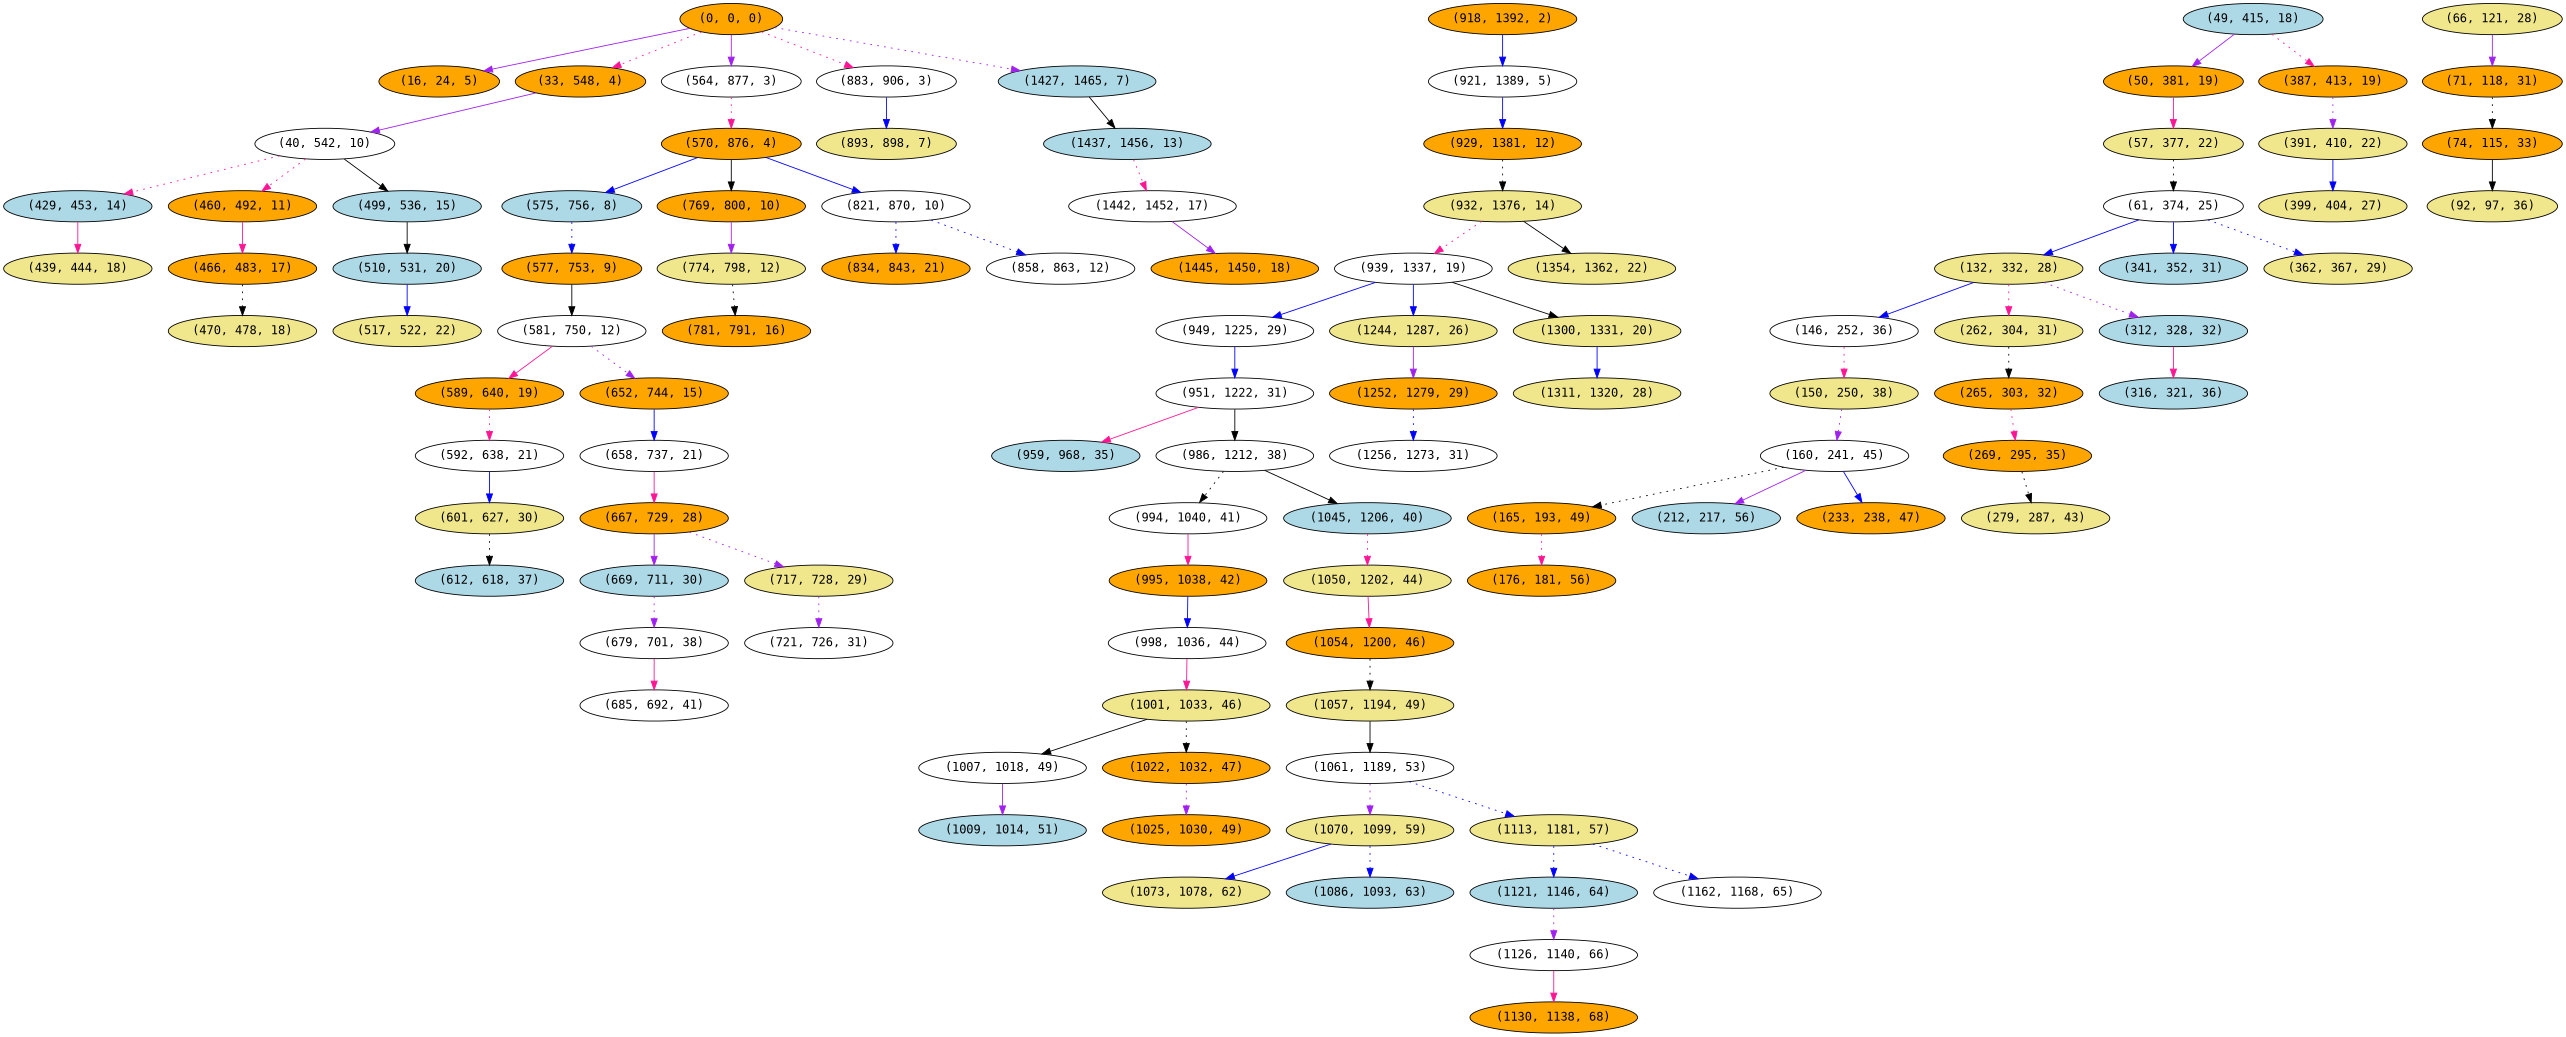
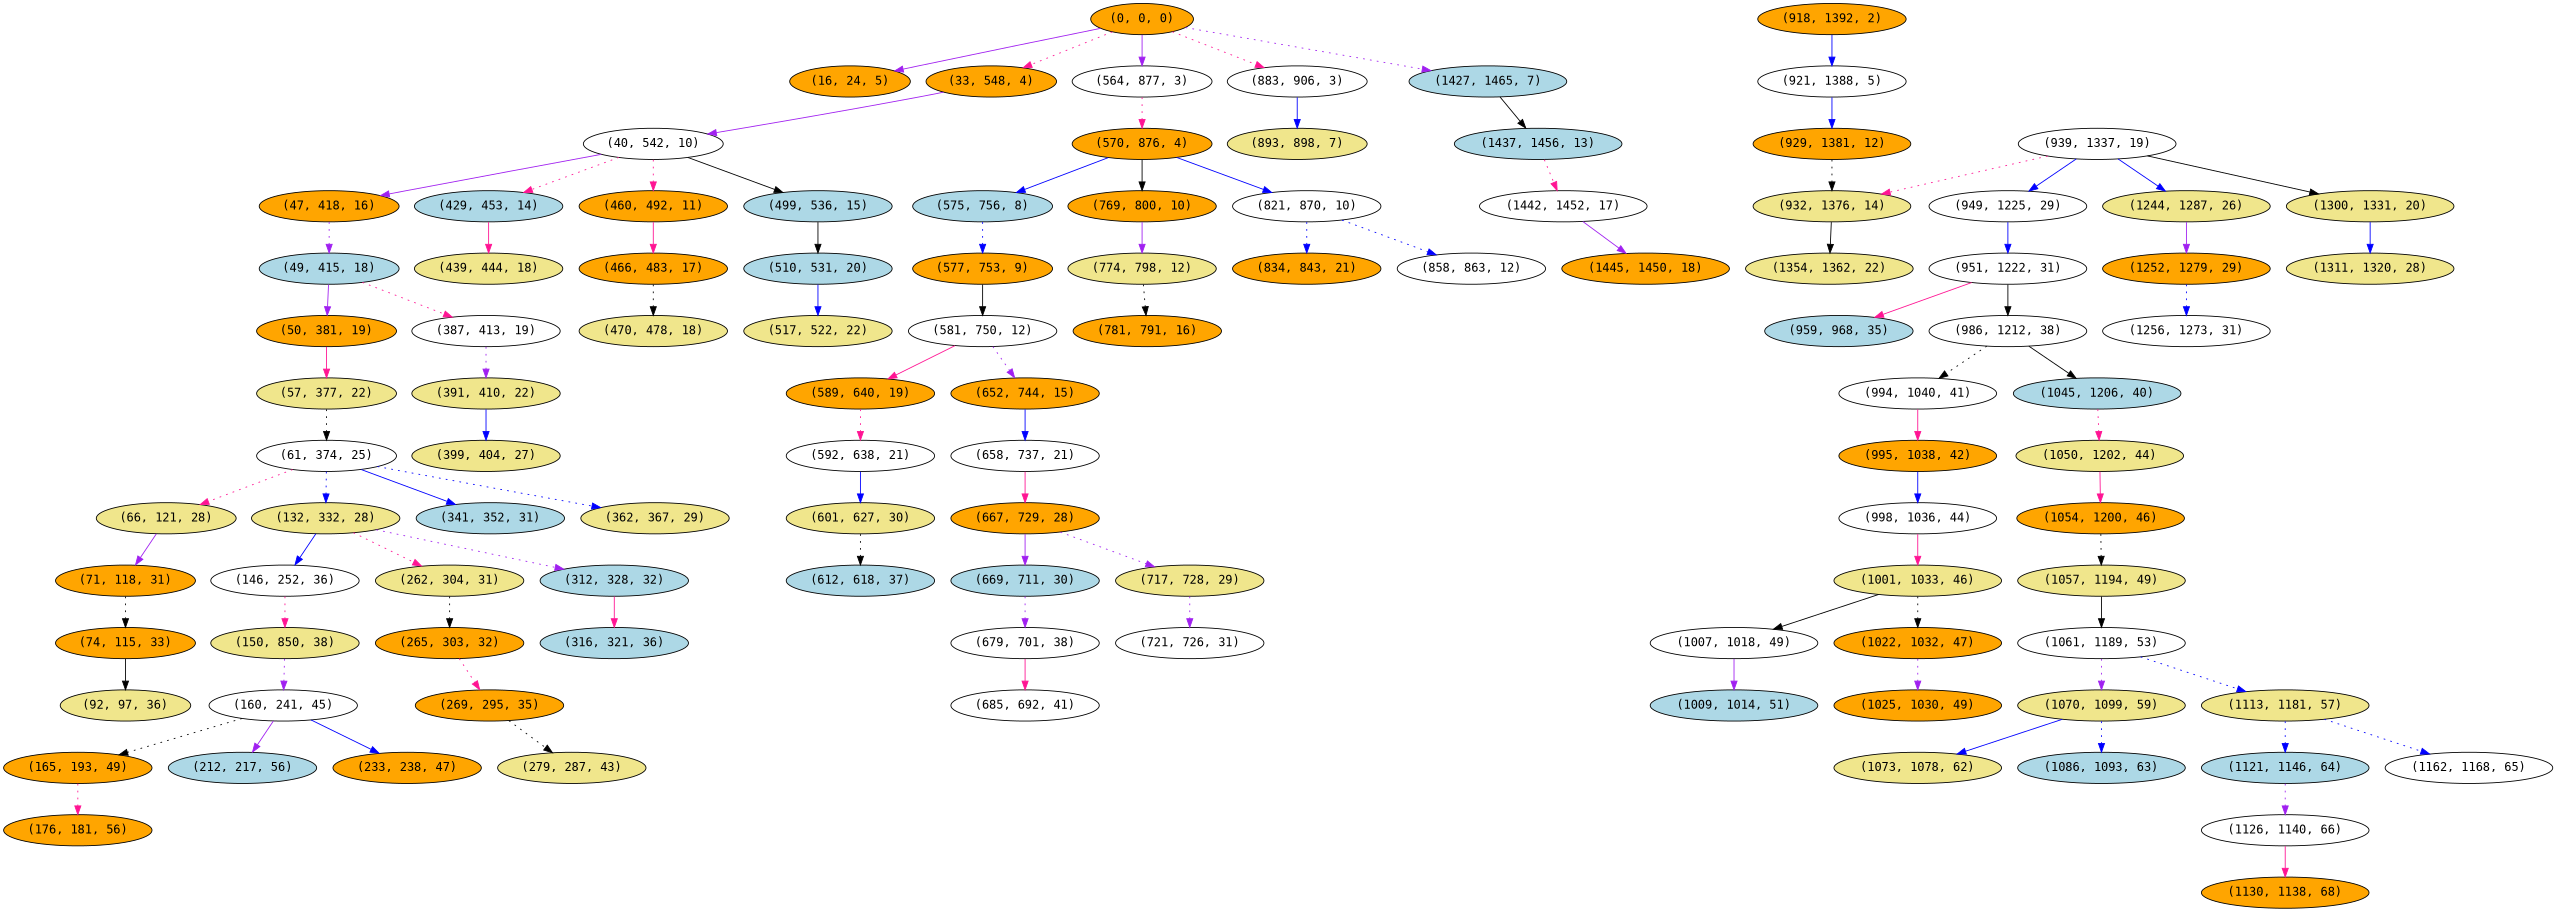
node "(921, 1389, 5)": label "(921, 1389, 5)" -> "(921, 1388, 5)"
node "(387, 413, 19)": fillcolor orange -> white
node "(47, 418, 16)": added
edge "(932, 1376, 14)" -> "(939, 1337, 19)": reversed
edge "(61, 374, 25)" -> "(132, 332, 28)": style solid -> dotted
node "(150, 250, 38)": label "(150, 250, 38)" -> "(150, 850, 38)"
edge "(61, 374, 25)" -> "(66, 121, 28)": added
